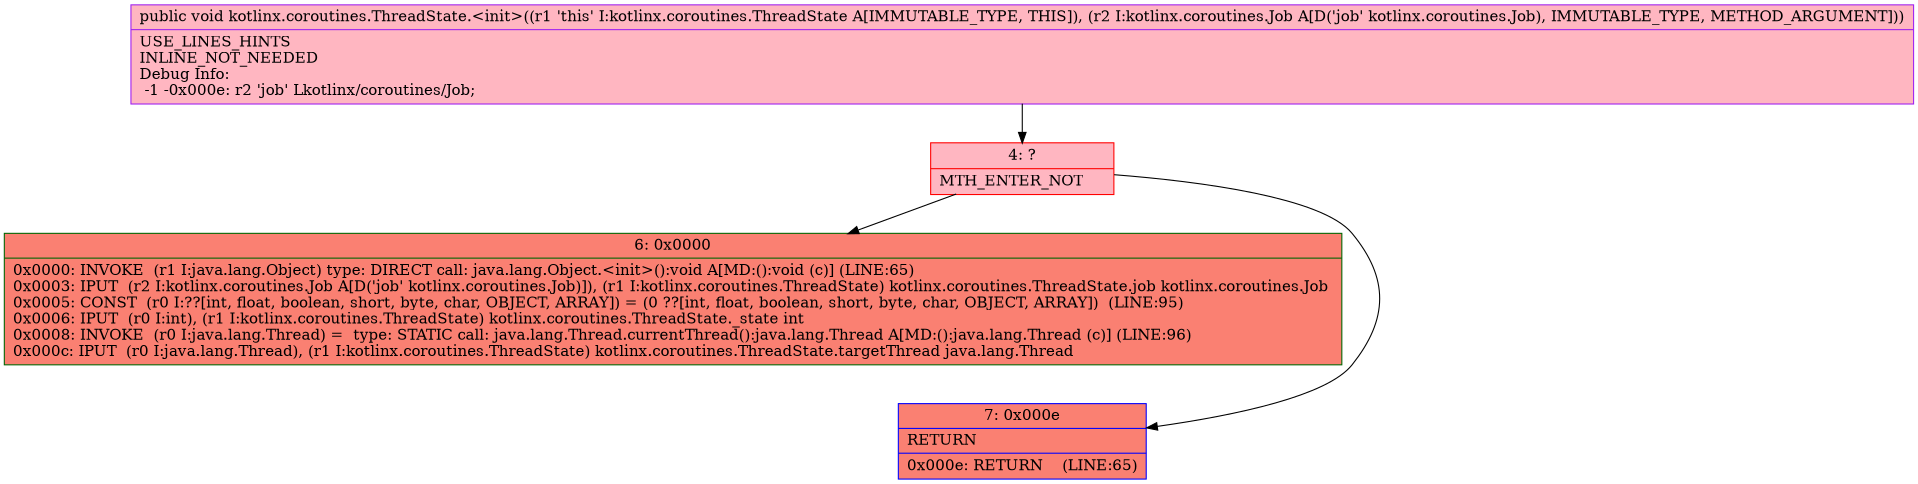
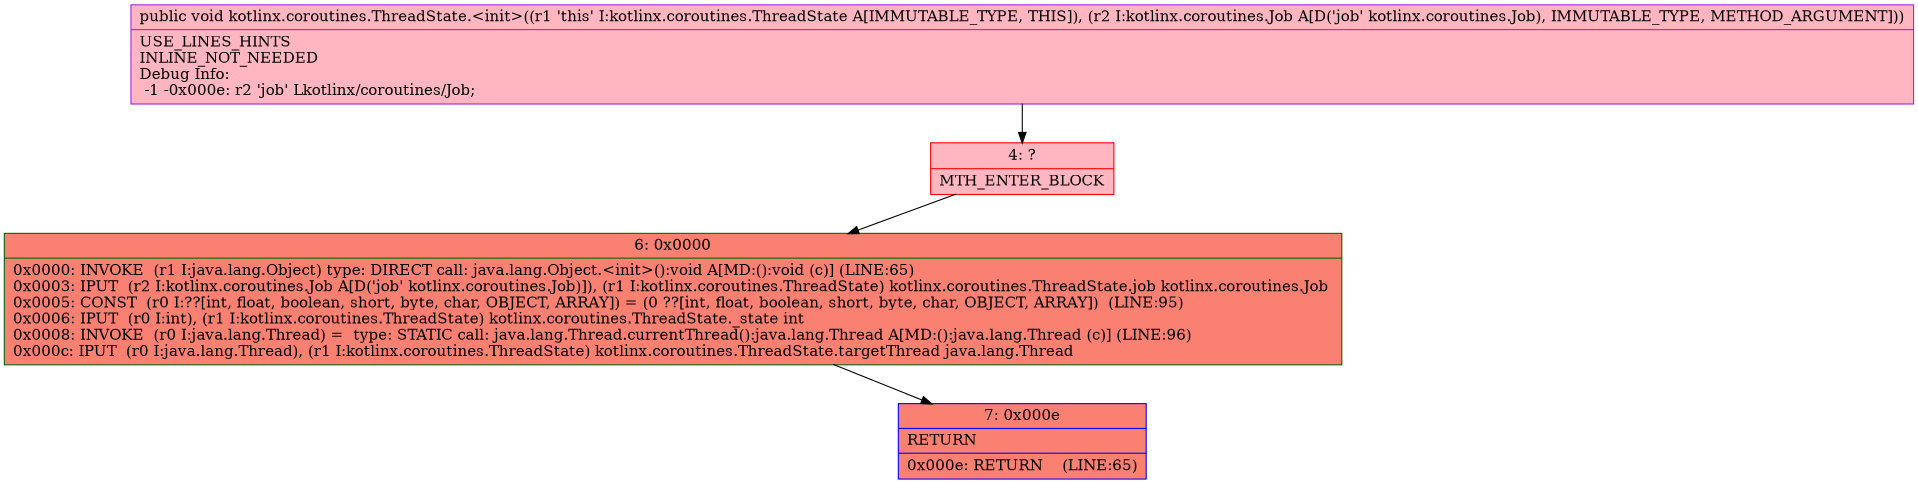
node "4: ?": text "MTH_ENTER_NOT" -> "MTH_ENTER_BLOCK"
edge "4: ?" -> "7: 0x000e": now "6: 0x0000" -> "7: 0x000e"
